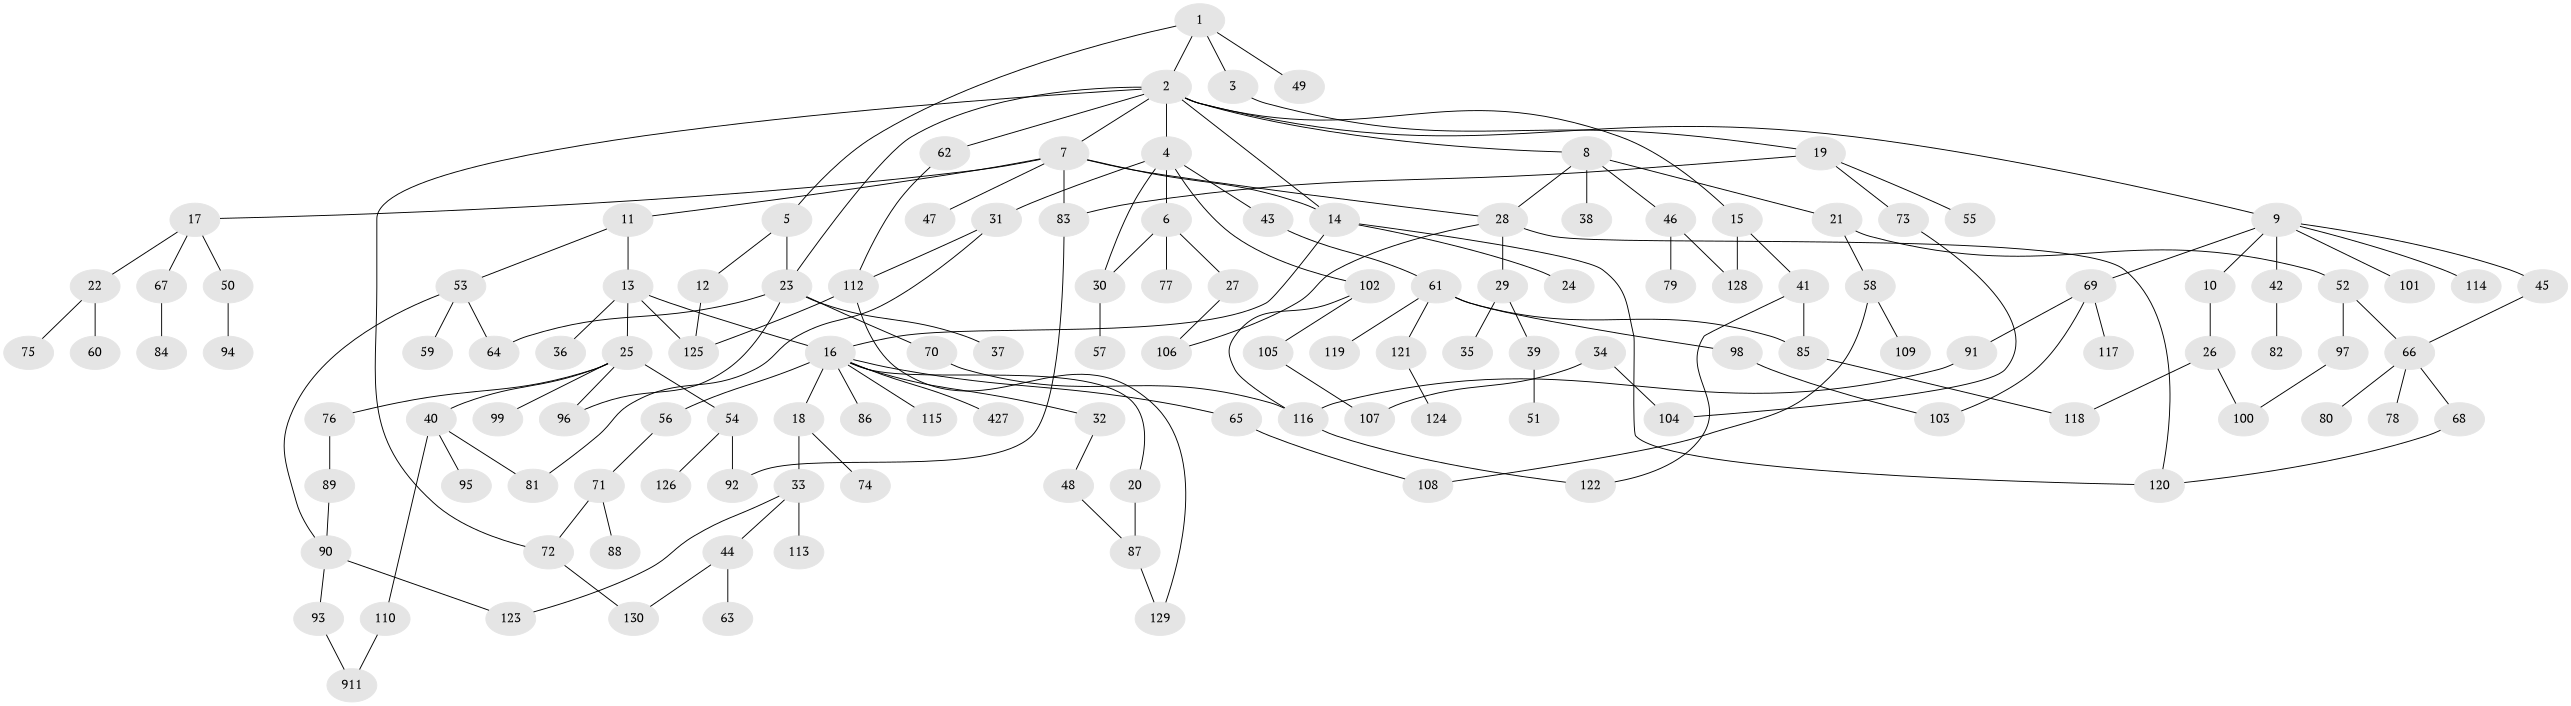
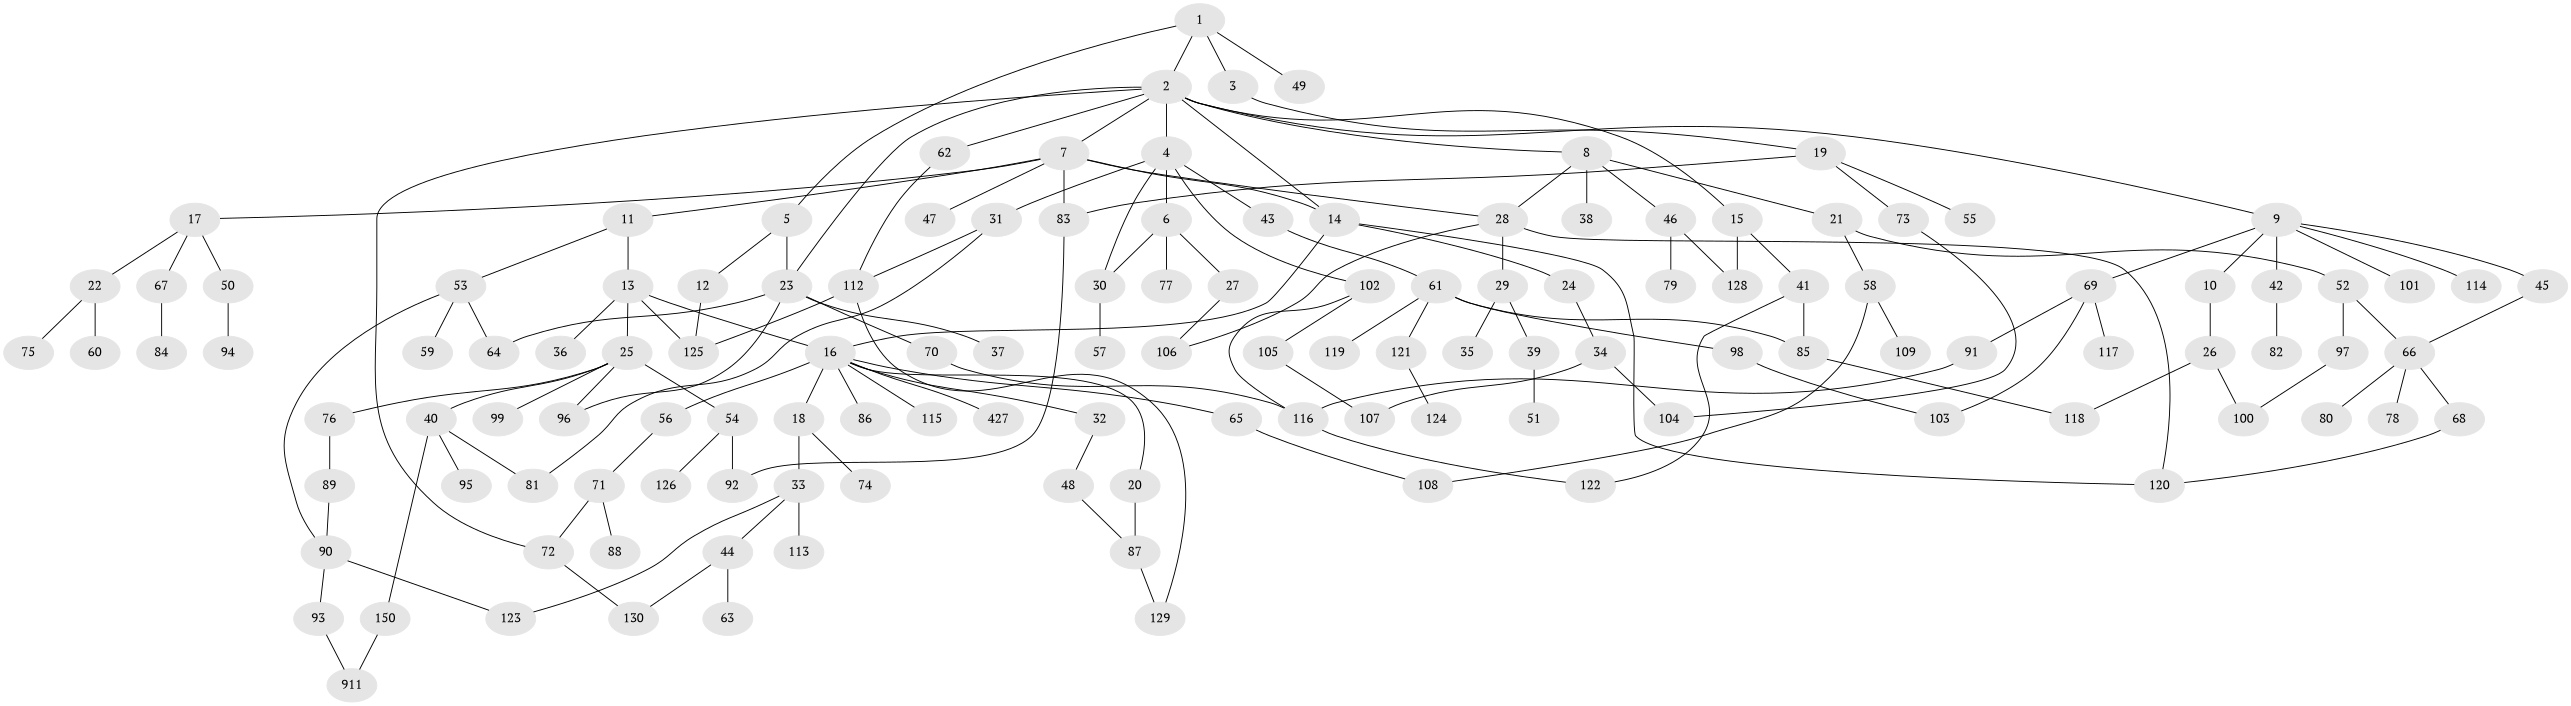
edge "24" -- "34": added
node "110": label "110" -> "150"
